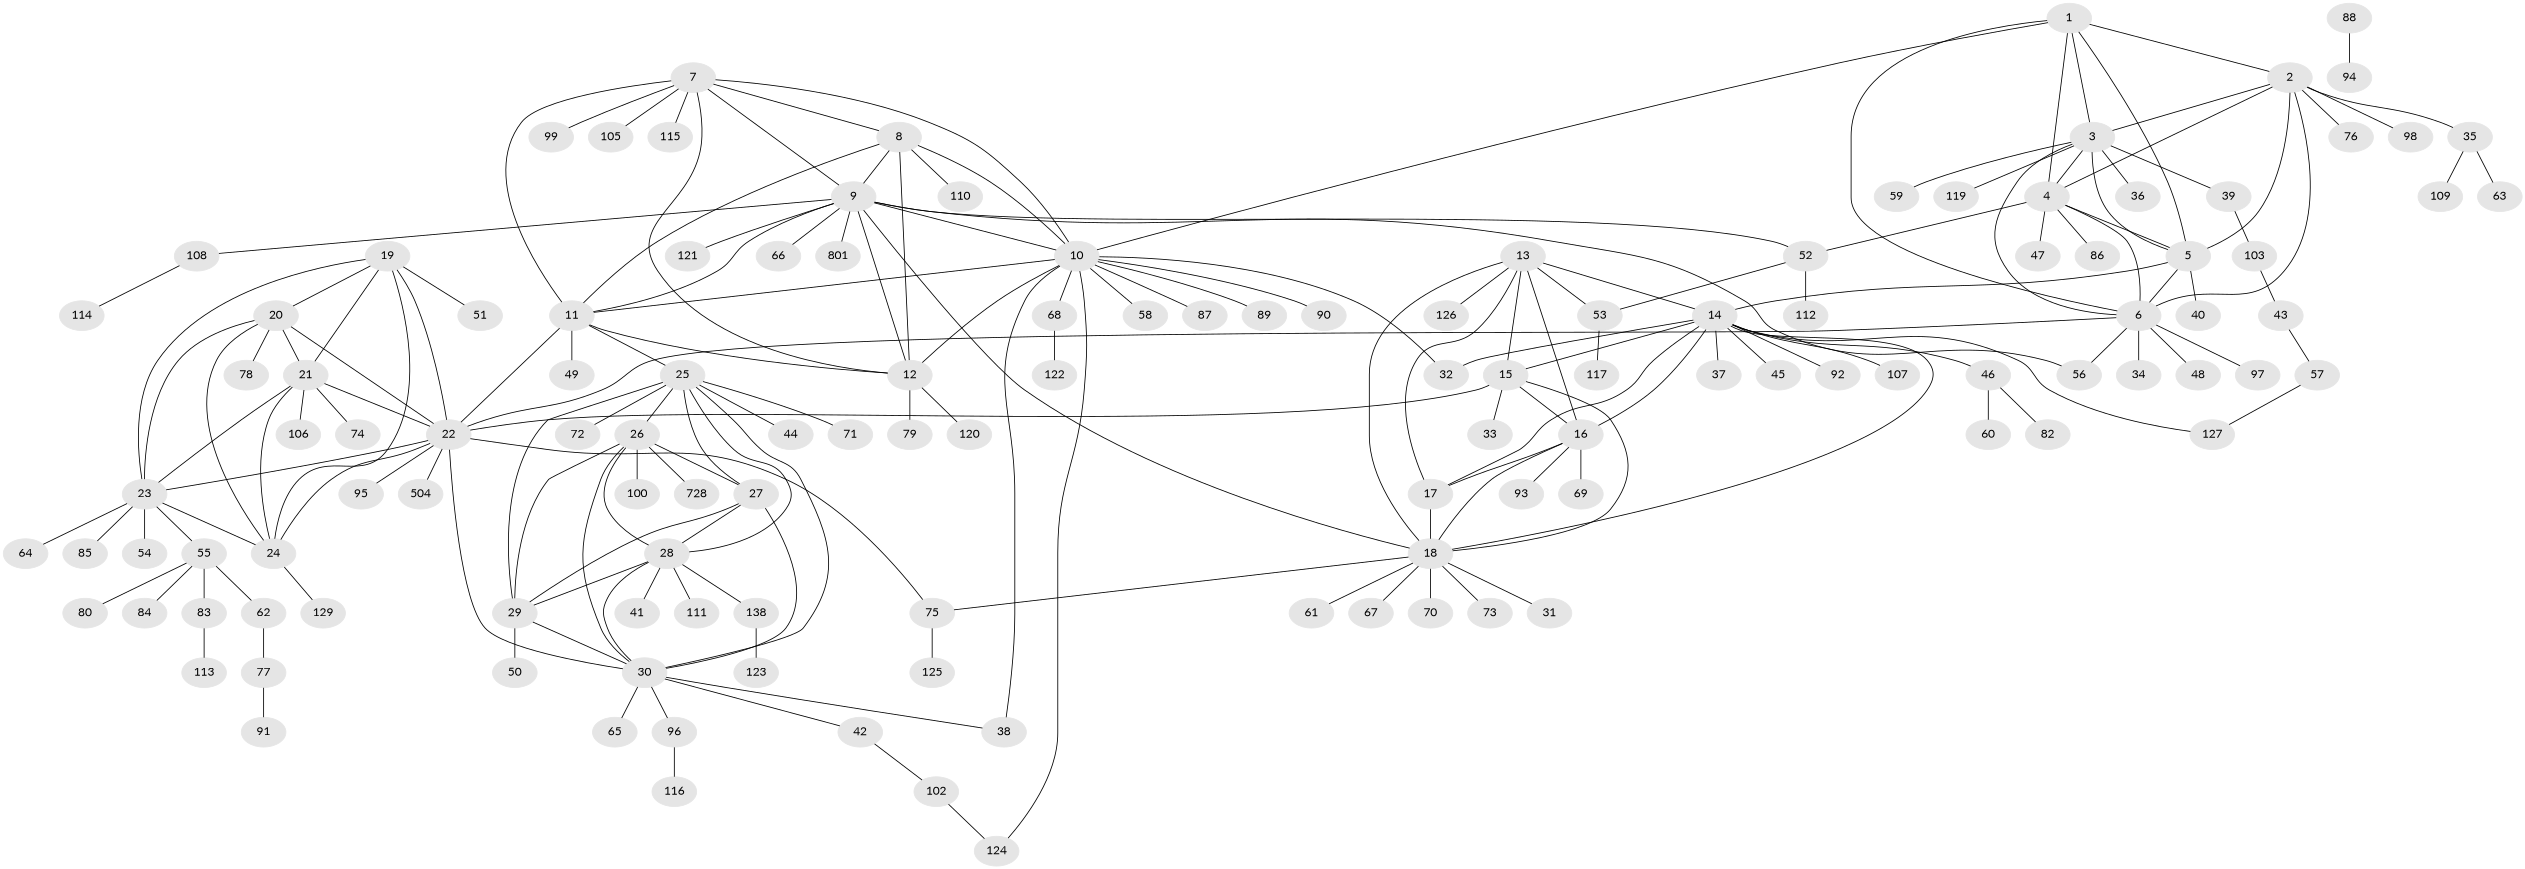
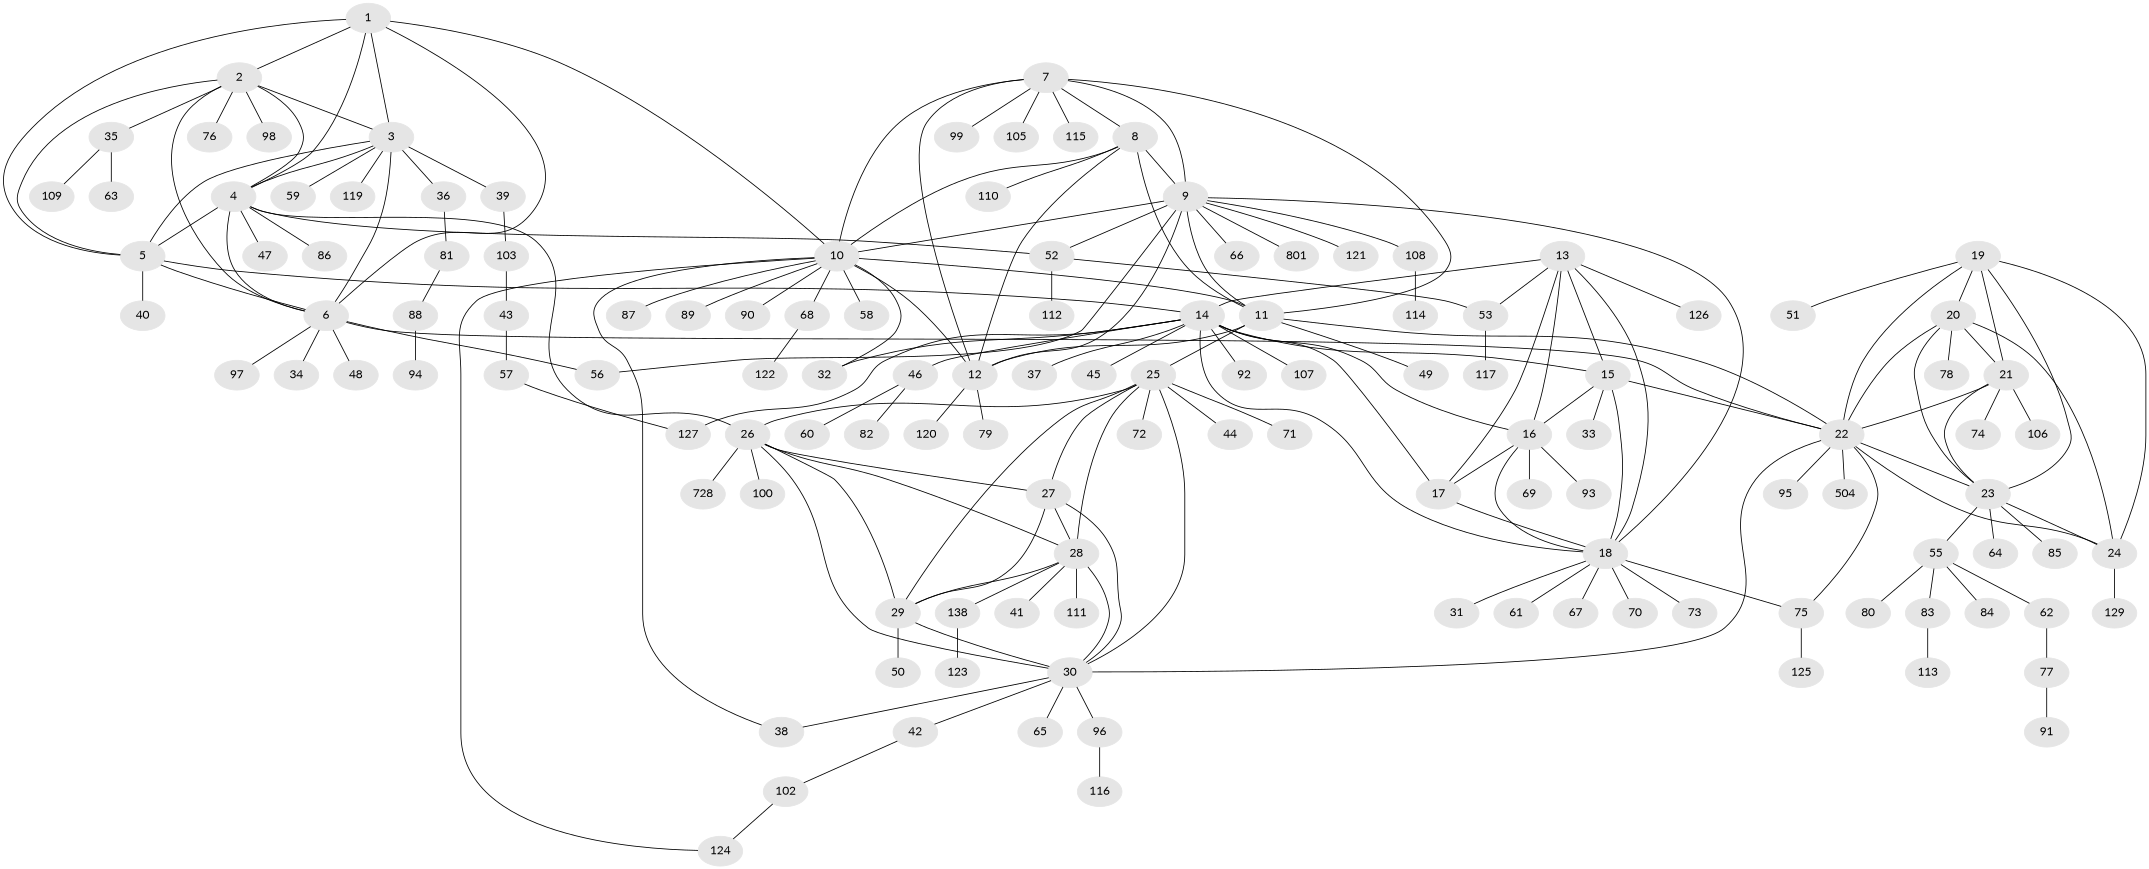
node "81": added
edge "4" -- "26": added
edge "21" -- "24": removed
node "54": removed
